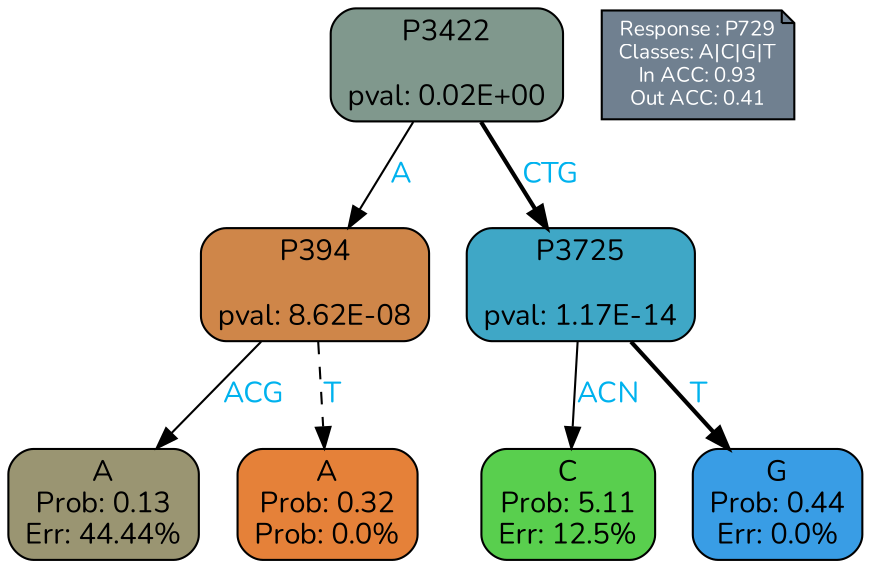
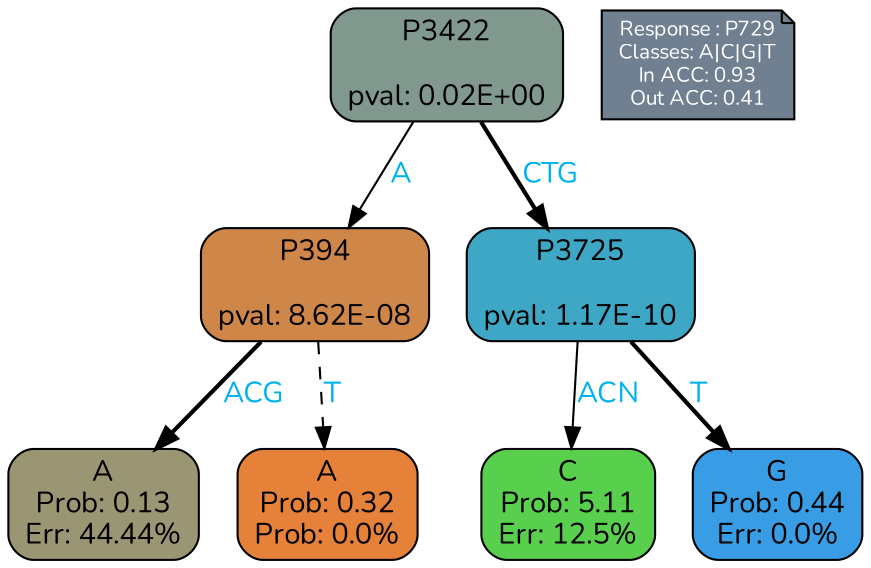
node "P3725 pval: 1.17E-14": label "P3725 pval: 1.17E-14" -> "P3725 pval: 1.17E-10"
edge "P394 pval: 8.62E-08" -> "A Prob: 0.13 Err: 44.44%": style solid -> bold
